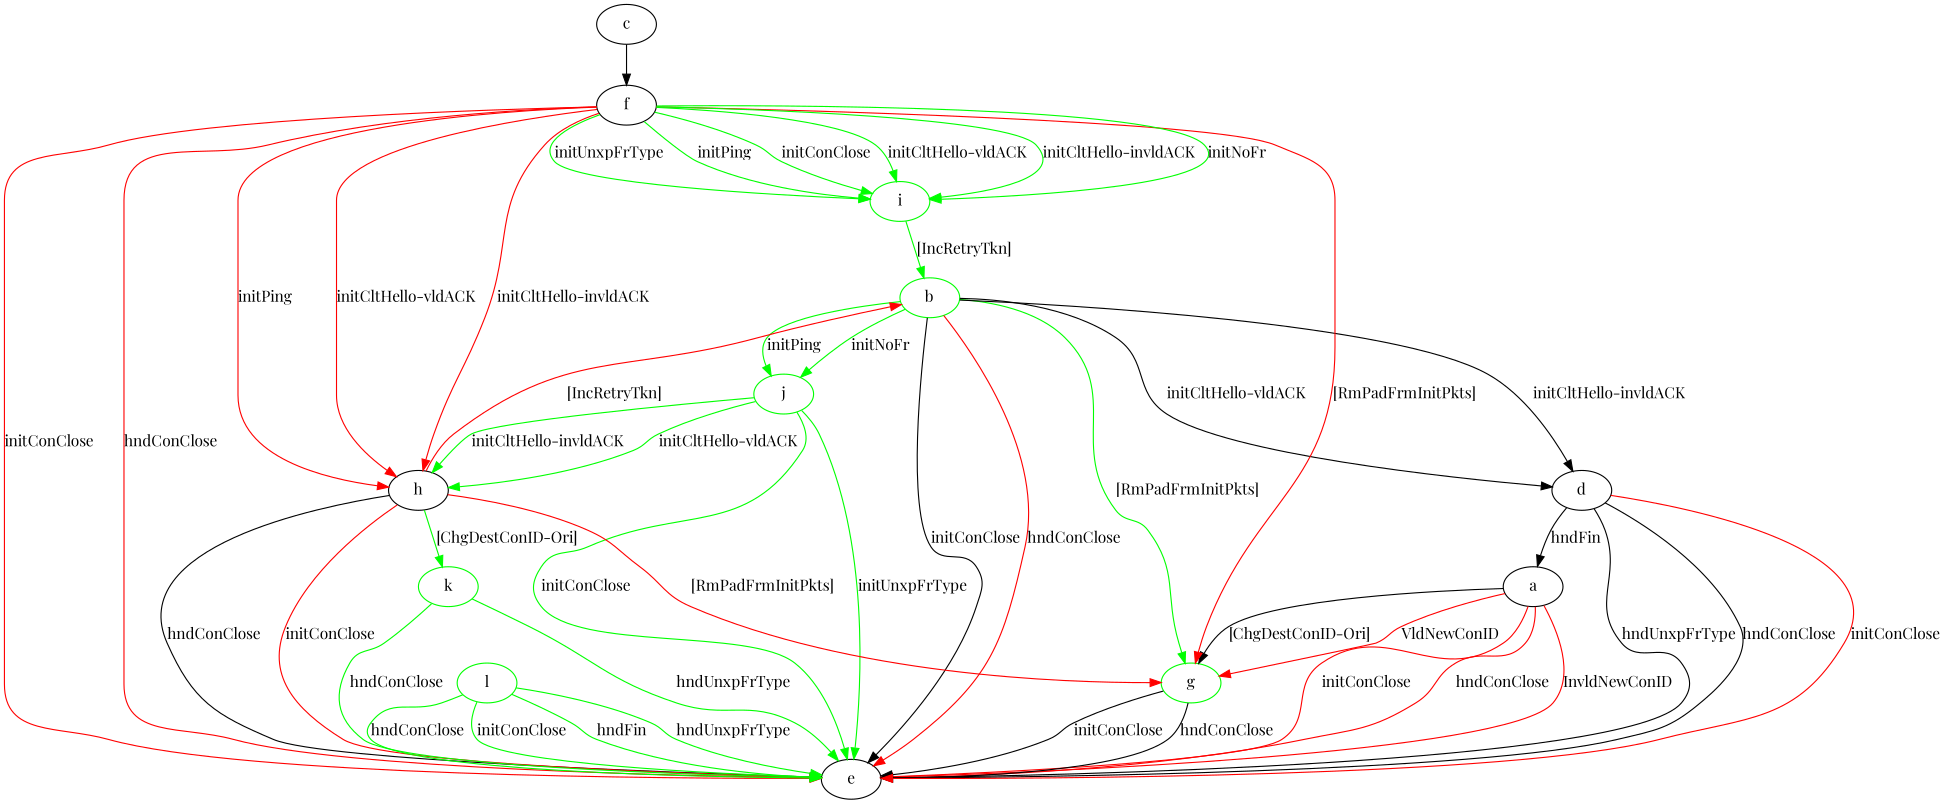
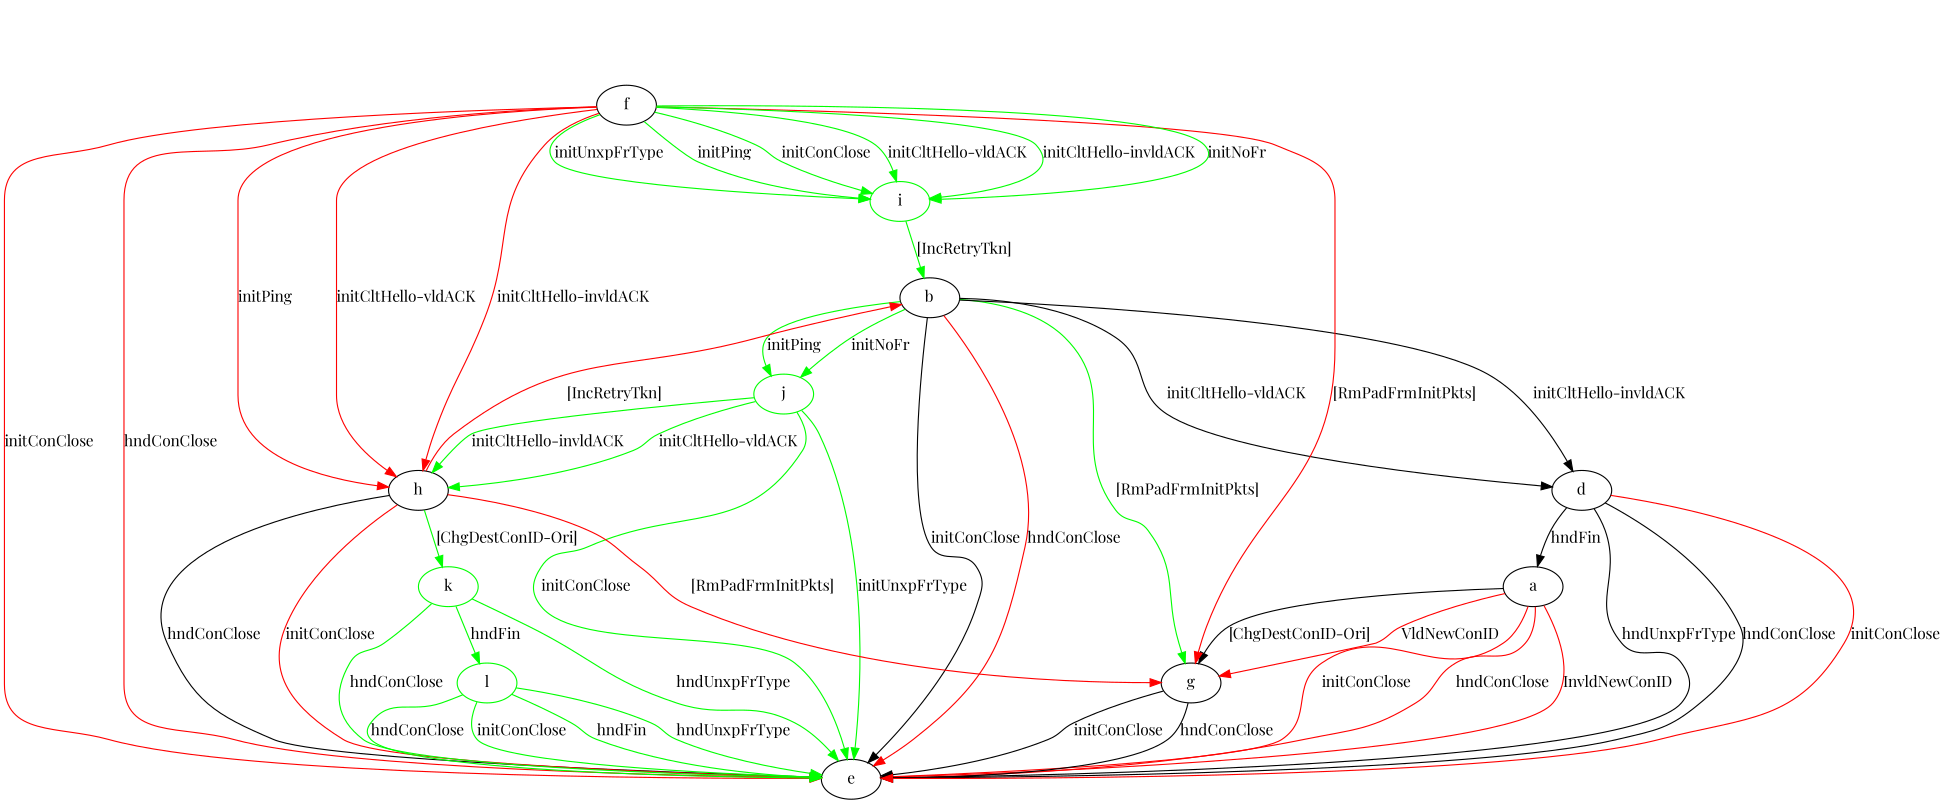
node "c": removed
node "b": color green -> black
edge "k" -> "l": added, label "hndFin"
node "g": color green -> black
